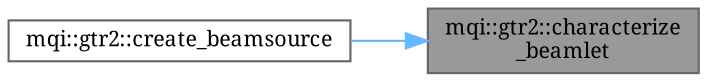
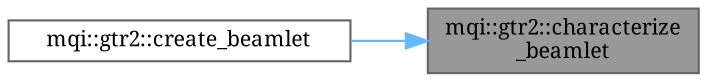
node "mqi::gtr2::create_beamsource": label "mqi::gtr2::create_beamsource" -> "mqi::gtr2::create_beamlet"
